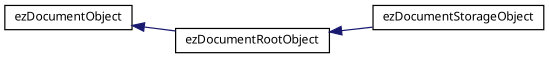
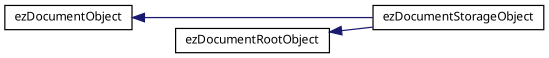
edge "ezDocumentRootObject" -> "ezDocumentObject": now "ezDocumentStorageObject" -> "ezDocumentObject"
